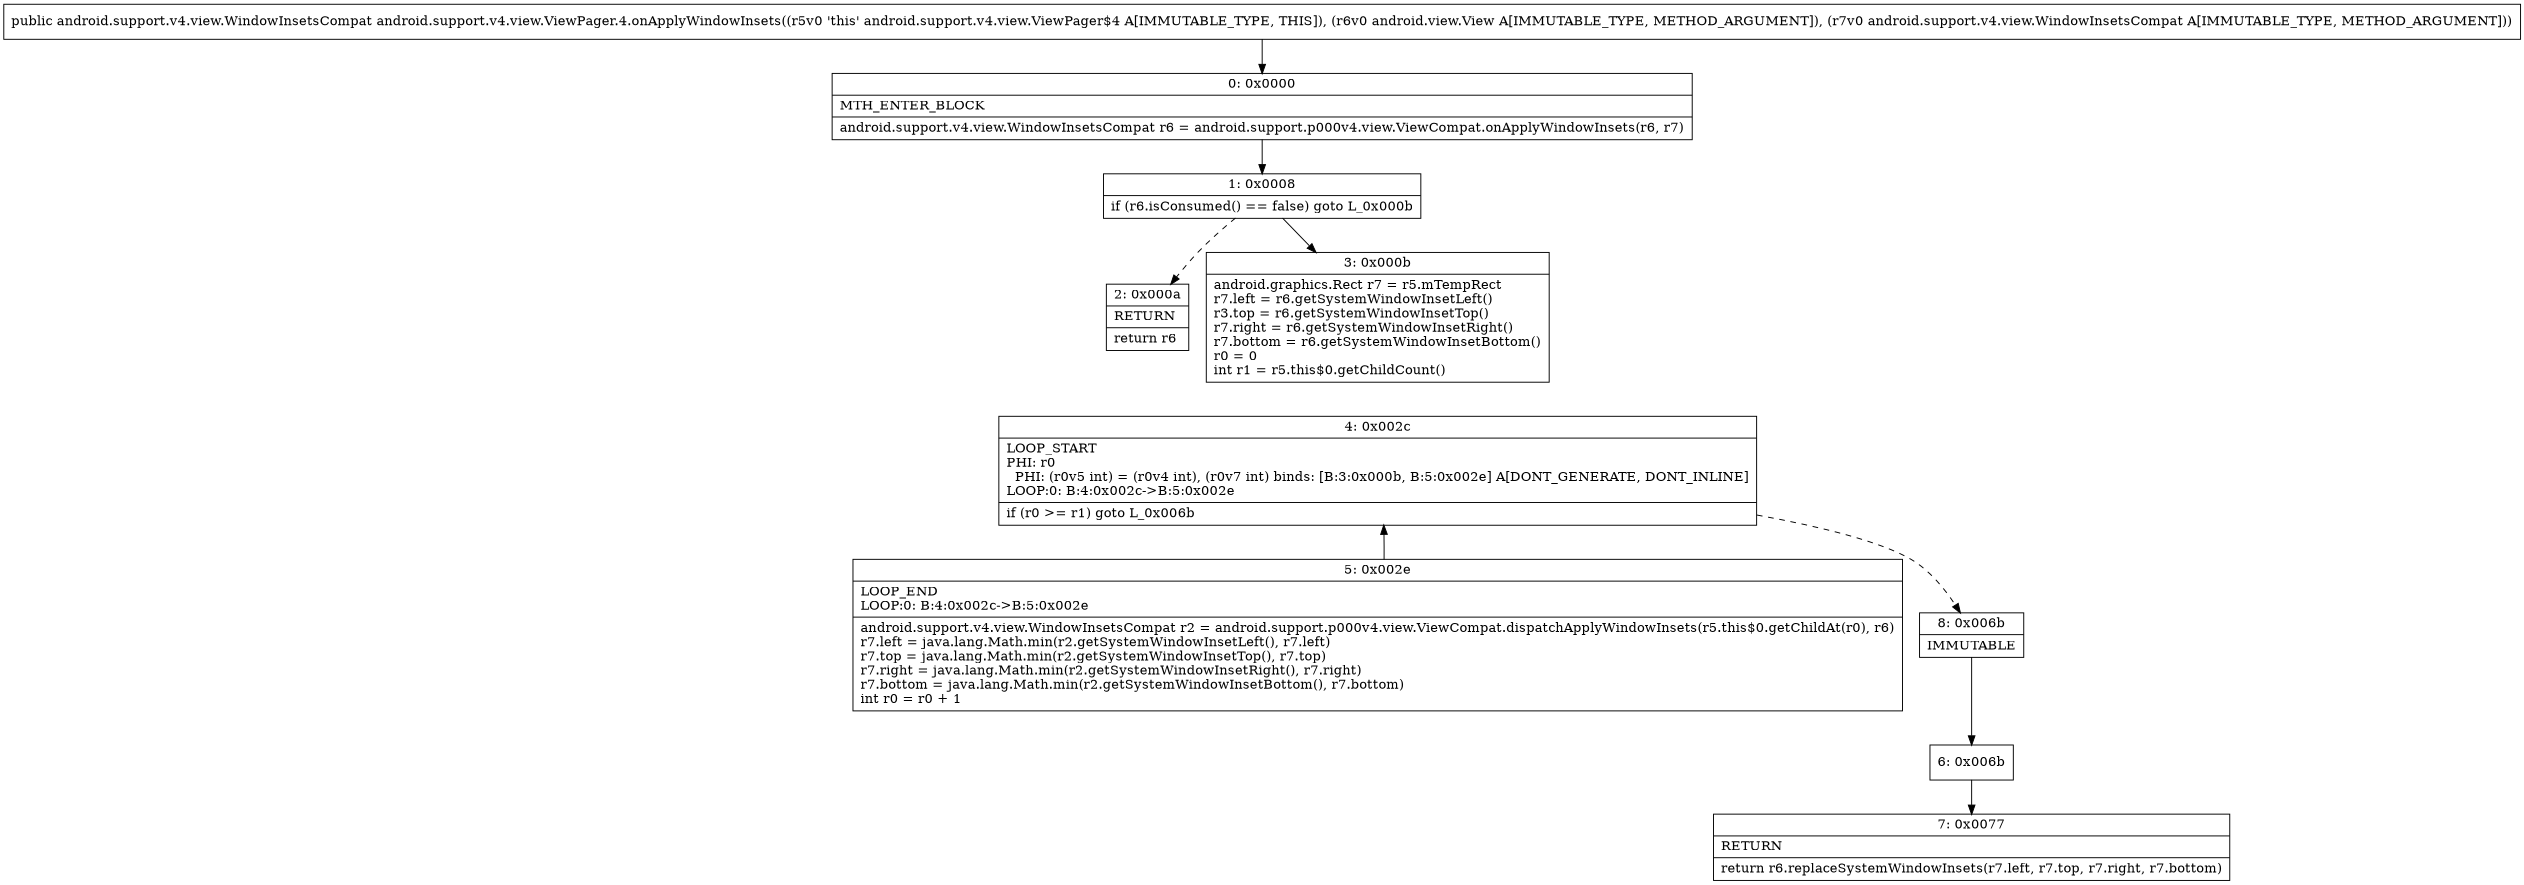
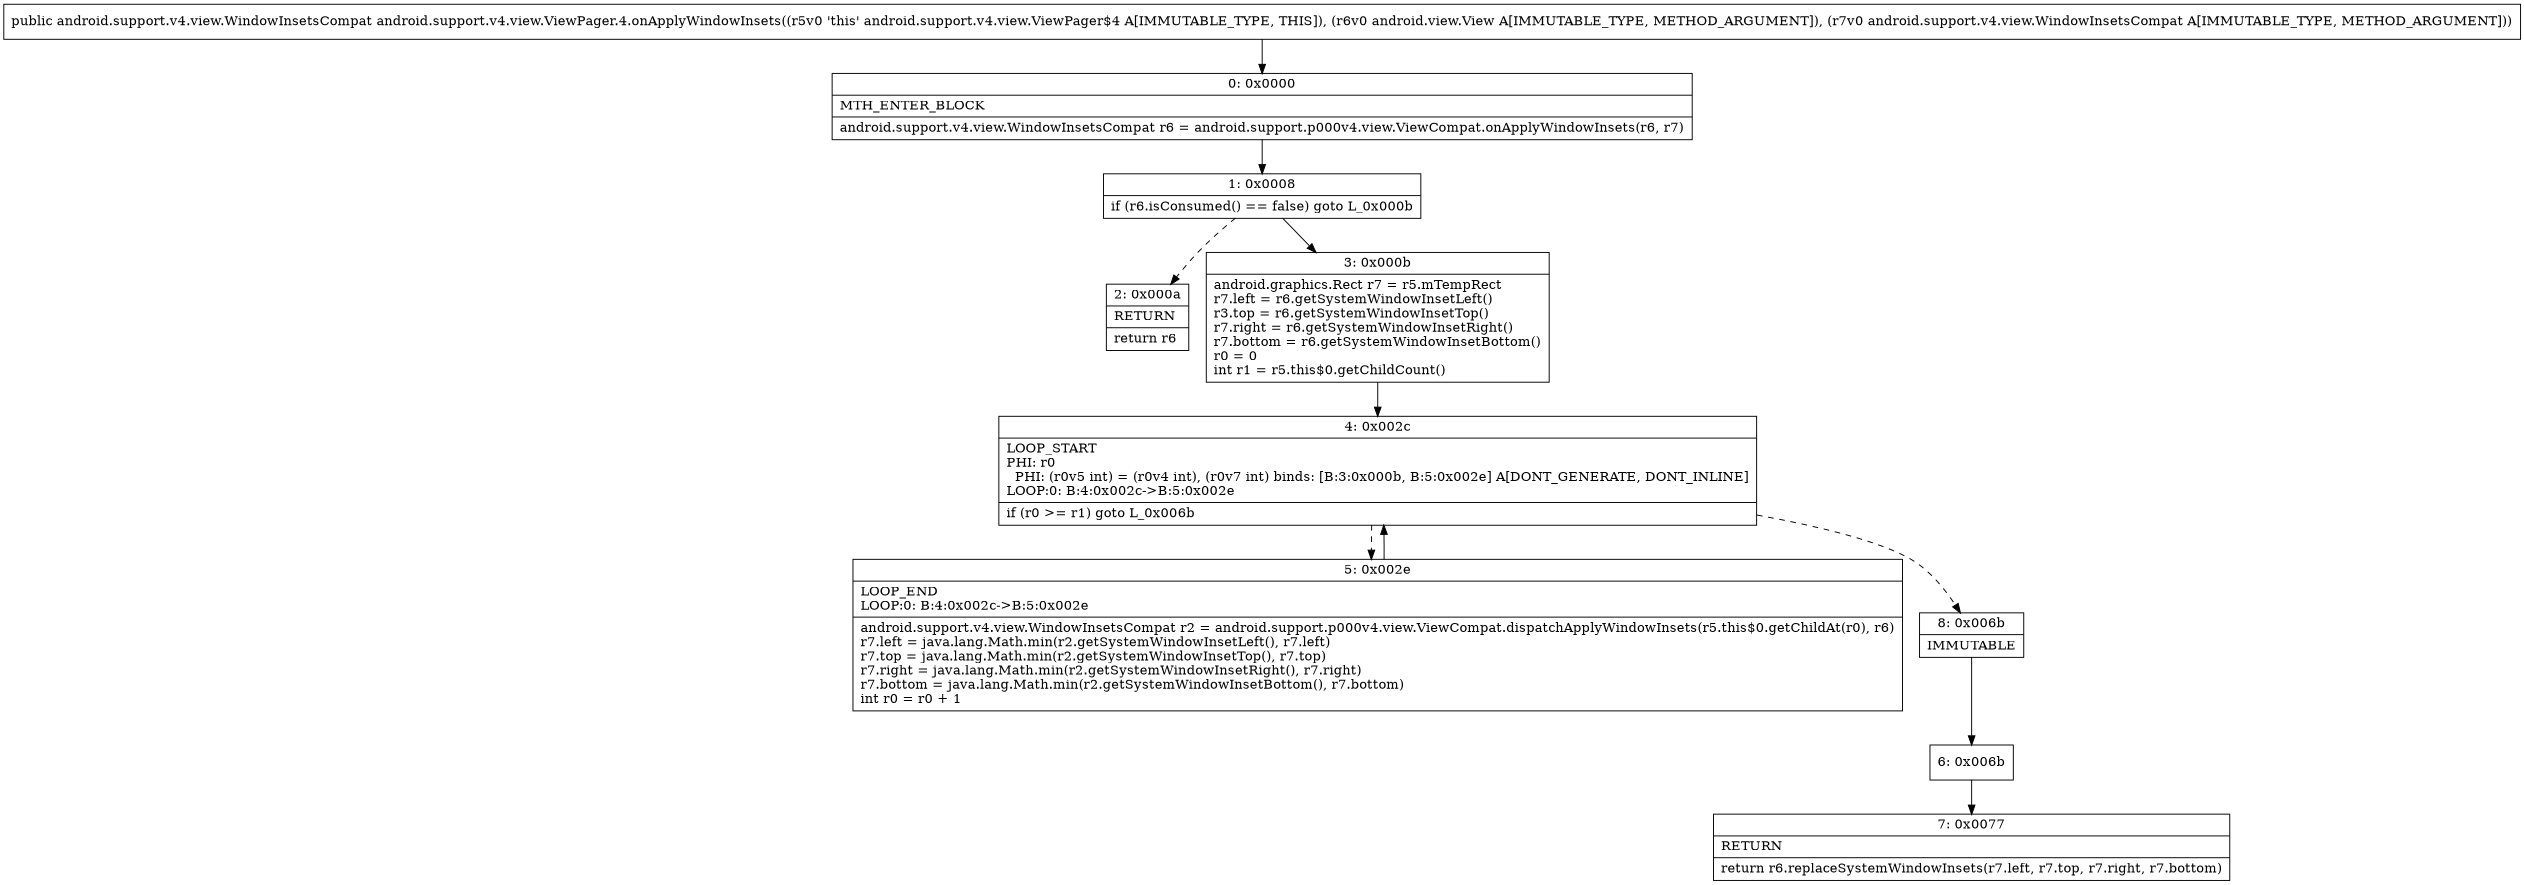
edge "3: 0x000b" -> "4: 0x002c": added
edge "4: 0x002c" -> "5: 0x002e": added
